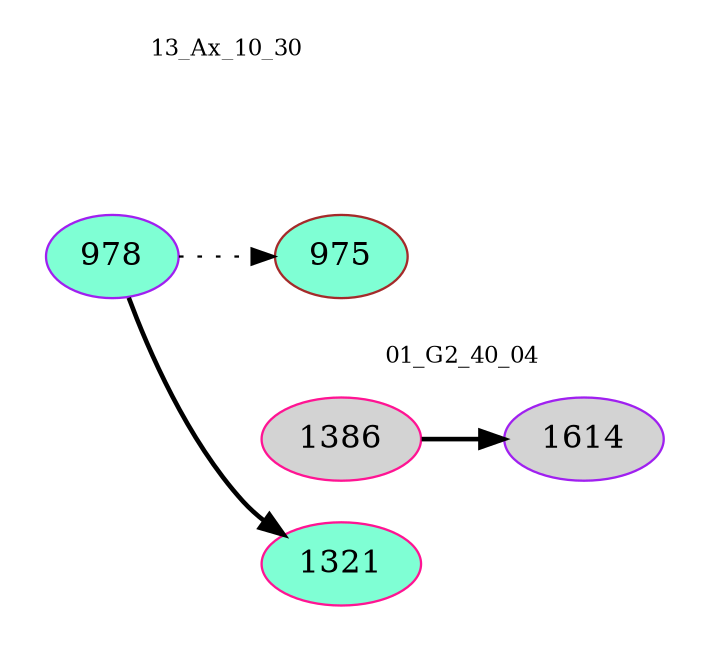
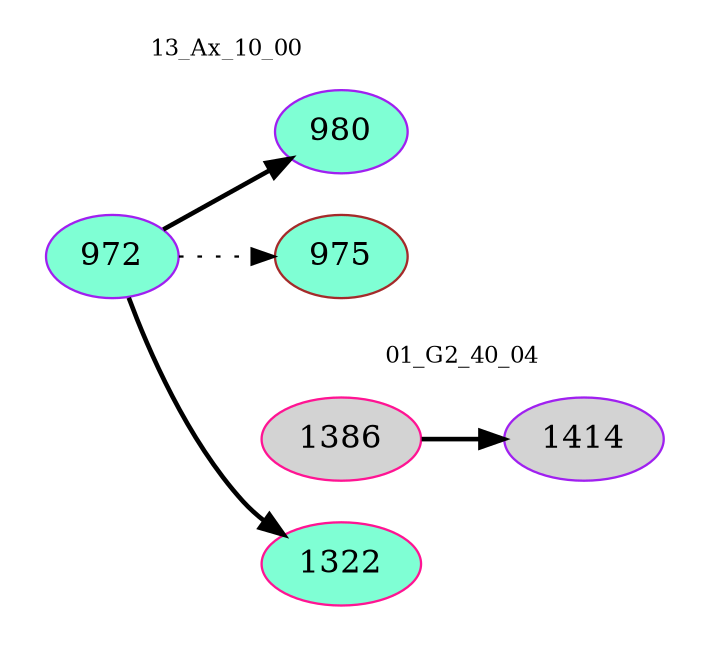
cluster "13_Ax_10_30": label "13_Ax_10_30" -> "13_Ax_10_00"
node "980": added
node "978": label "978" -> "972"
node "1614": label "1614" -> "1414"
node "1321": label "1321" -> "1322"
